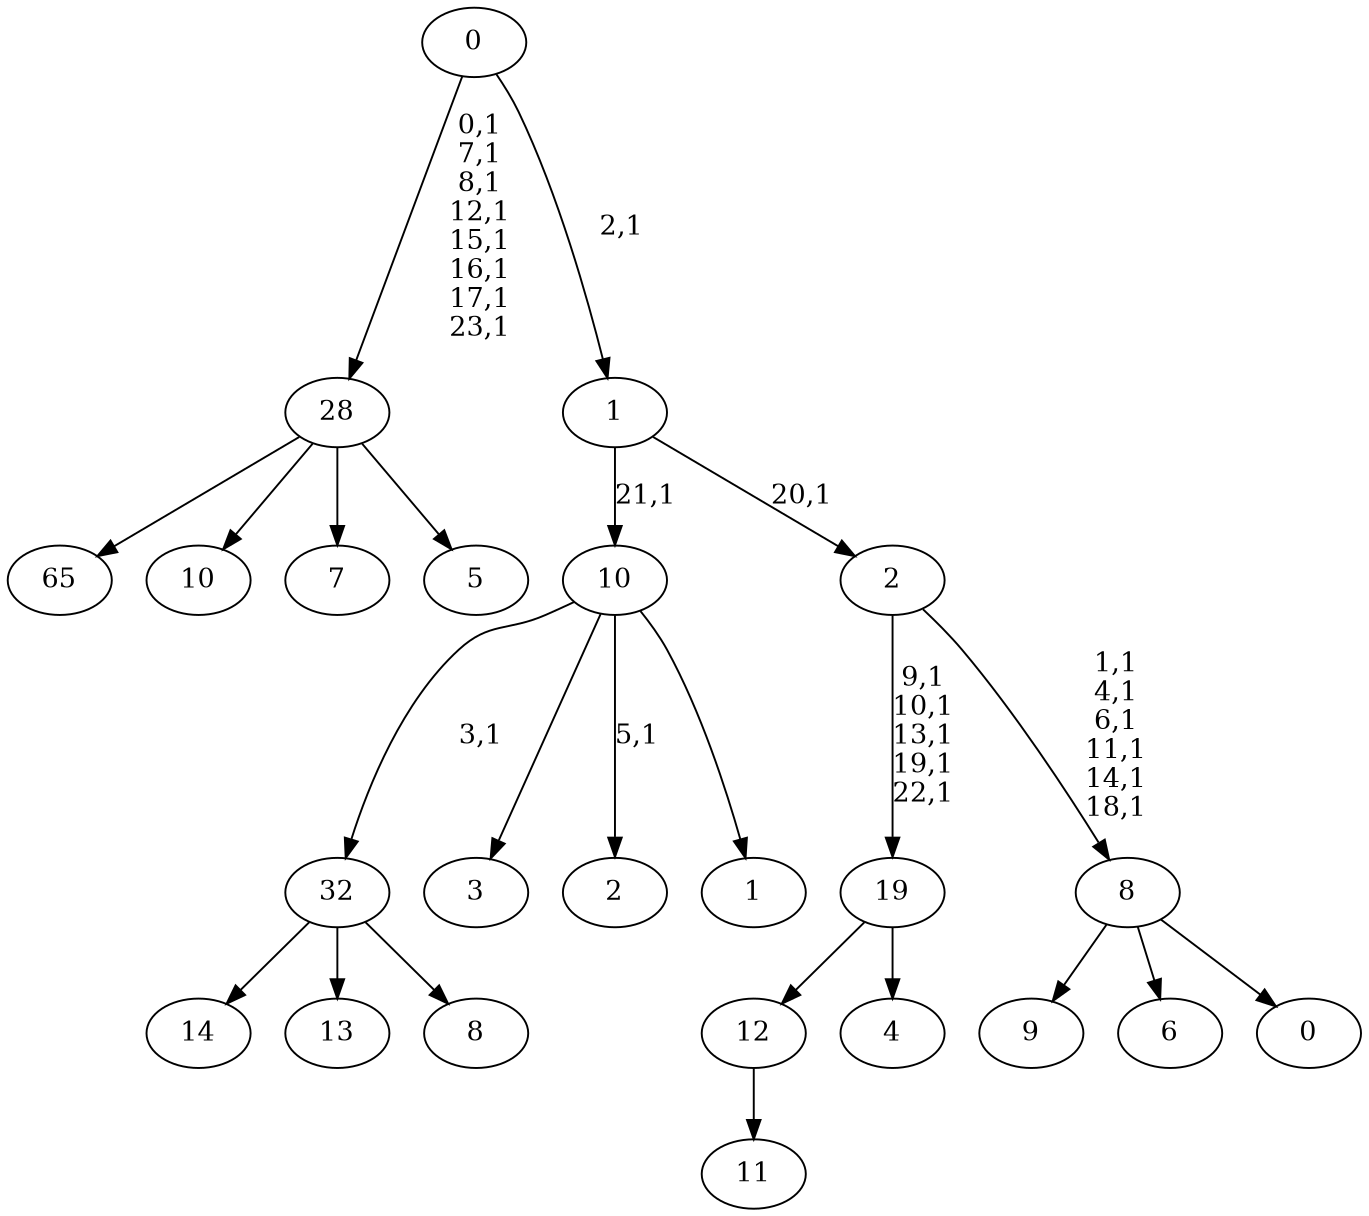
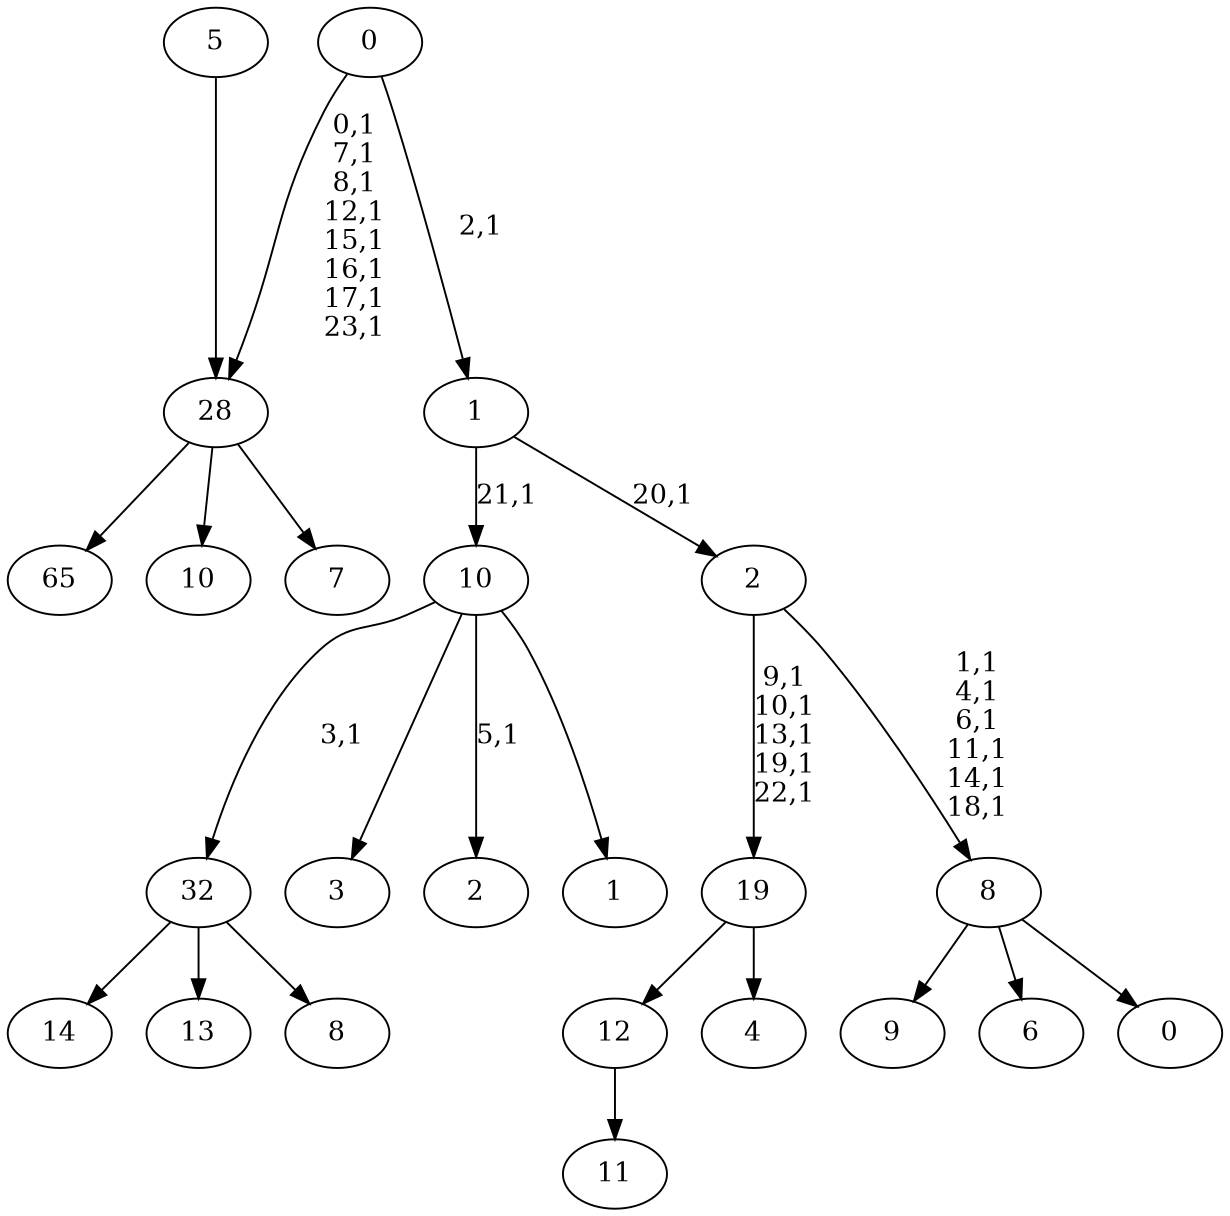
edge "28" -> "5": reversed
